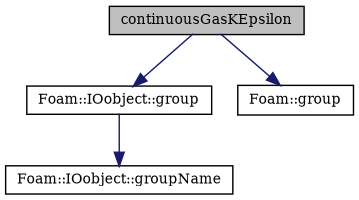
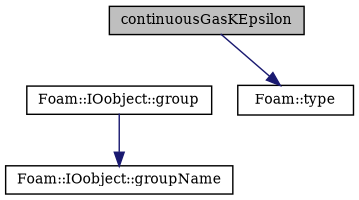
edge "continuousGasKEpsilon" -> "Foam::IOobject::group": removed
node "Foam::group": label "Foam::group" -> "Foam::type"
